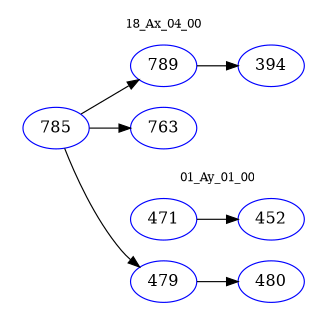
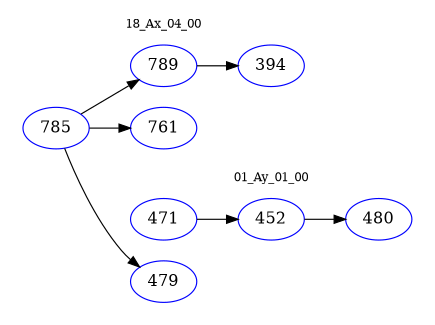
node "763": label "763" -> "761"
edge "479" -> "480": now "452" -> "480"
